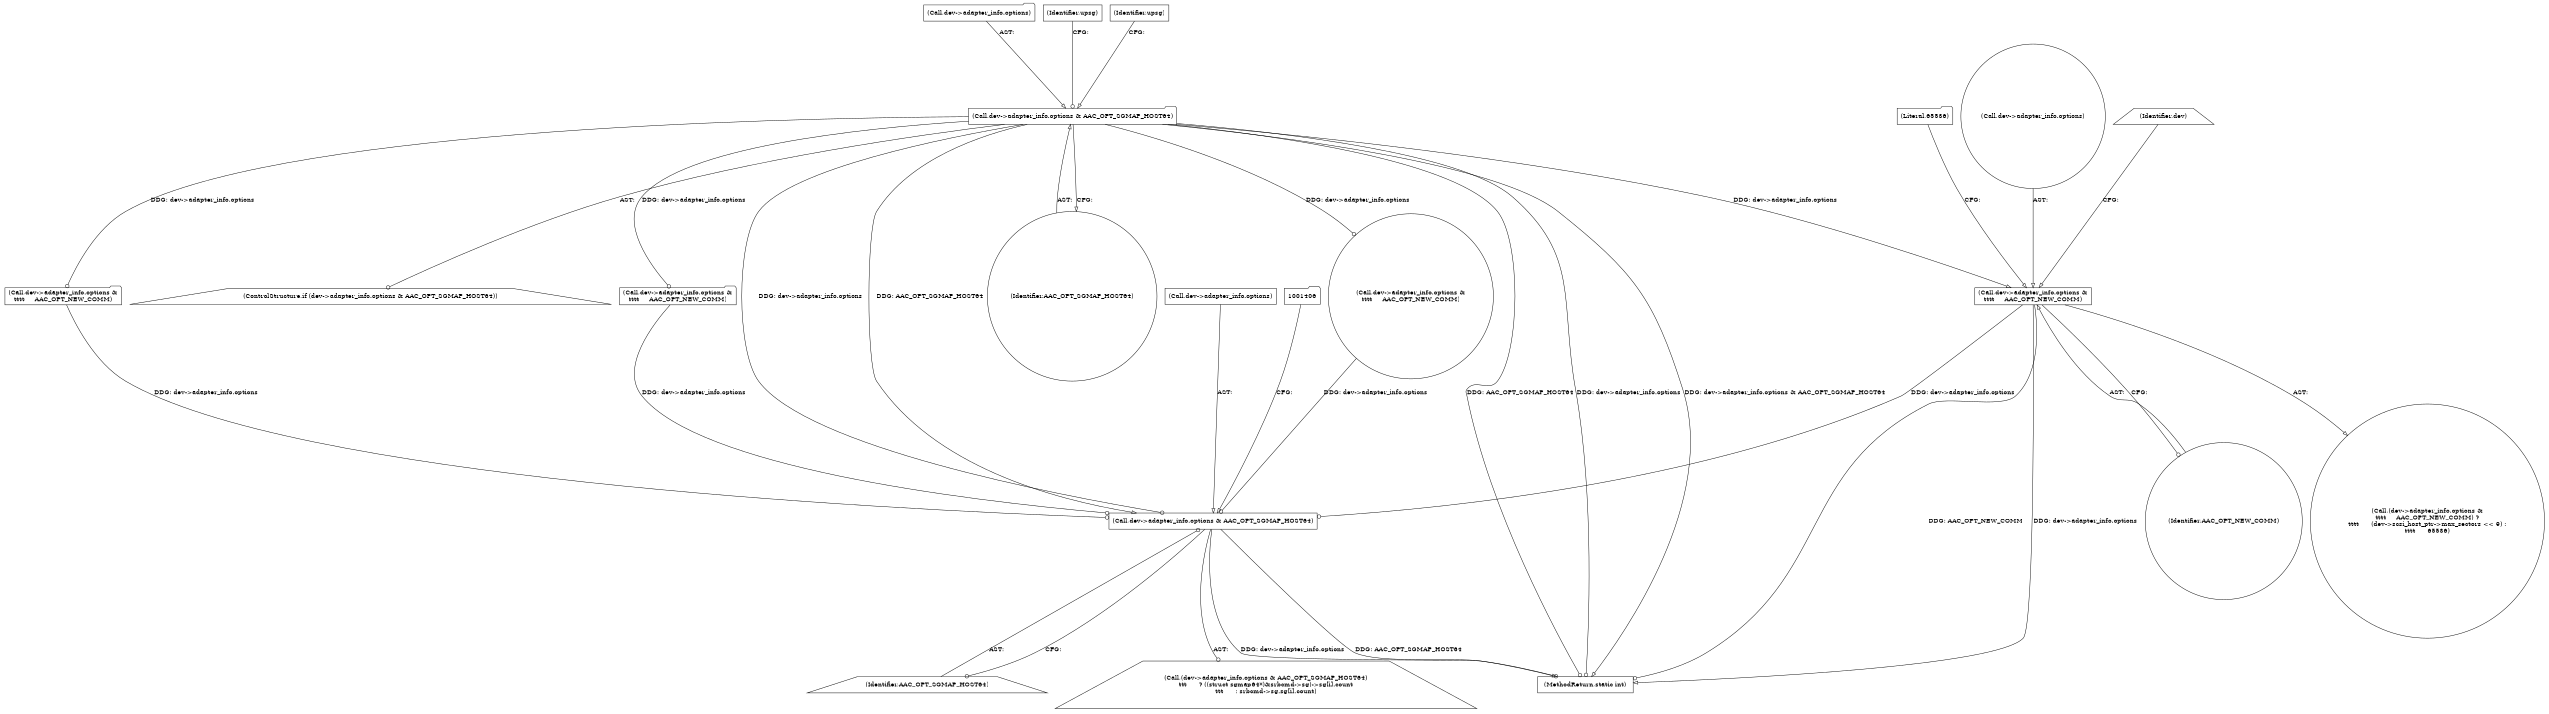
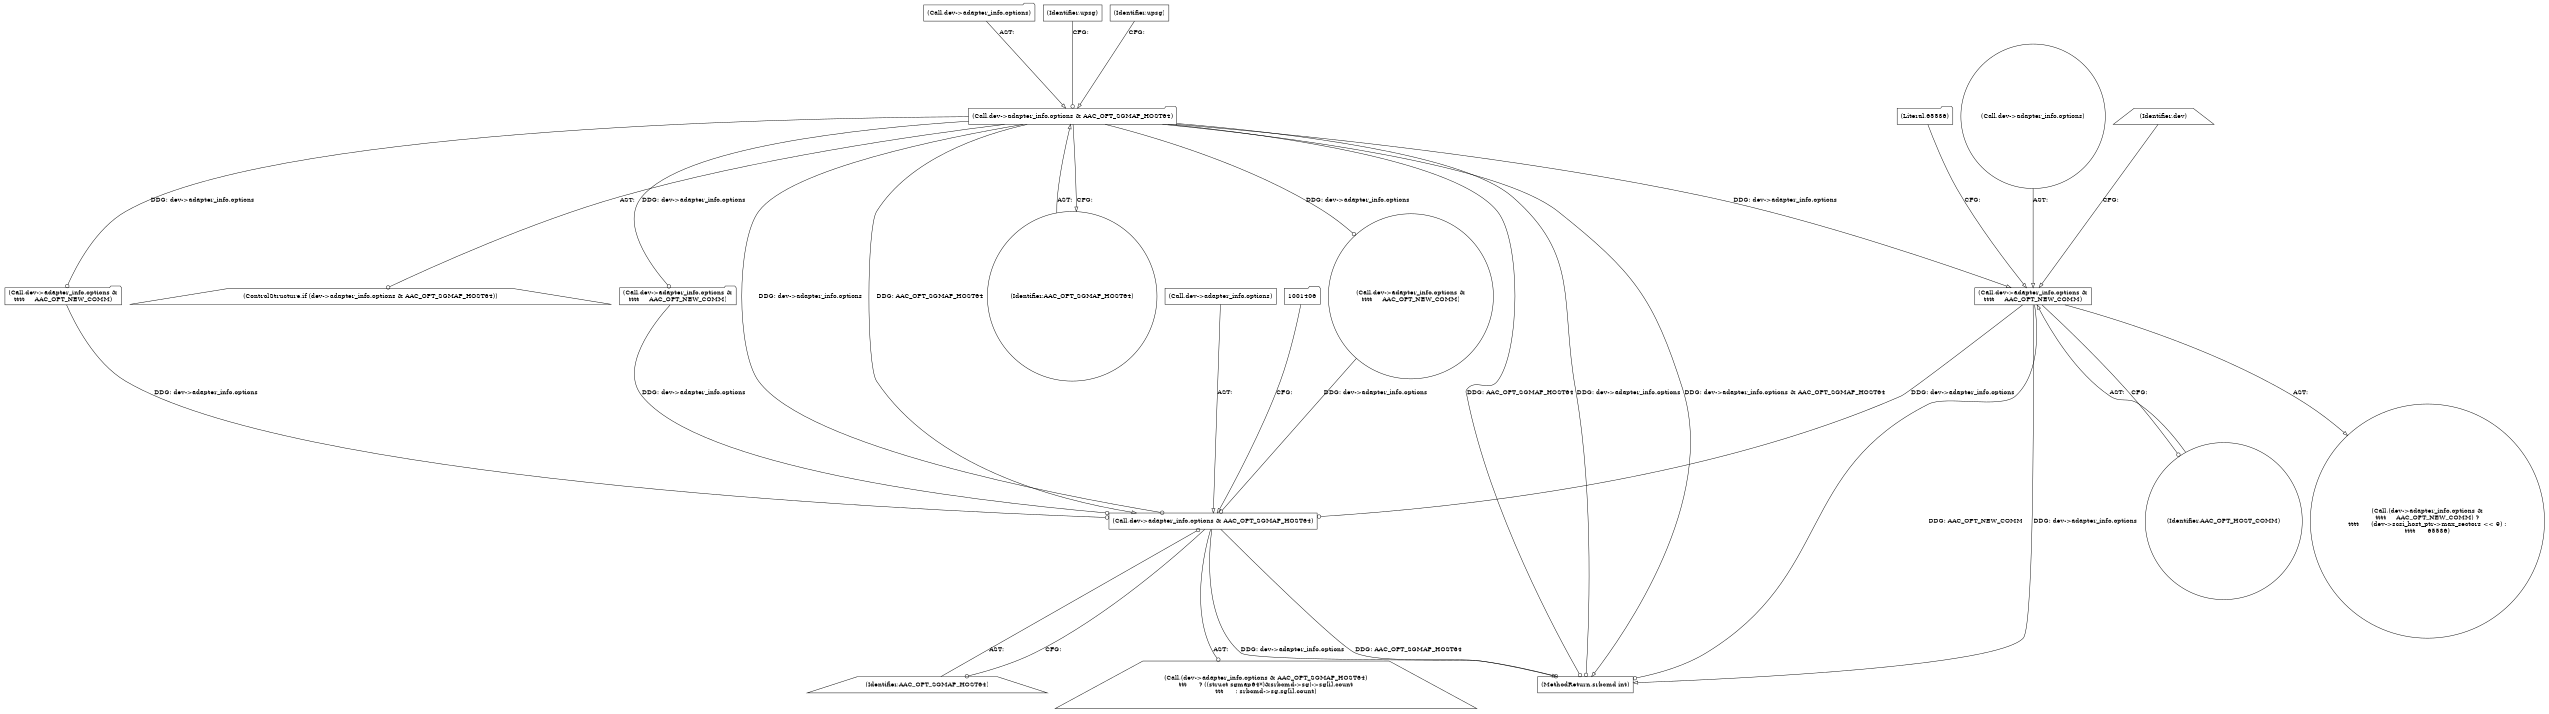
node "(Identifier,AAC_OPT_NEW_COMM)": label "(Identifier,AAC_OPT_NEW_COMM)" -> "(Identifier,AAC_OPT_HOST_COMM)"
node "(MethodReturn,static int)": label "(MethodReturn,static int)" -> "(MethodReturn,srbcmd int)"
